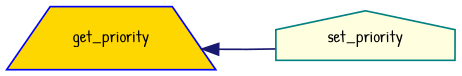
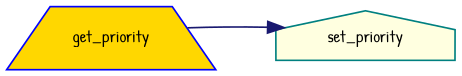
edge "set_priority" -> "get_priority": reversed
